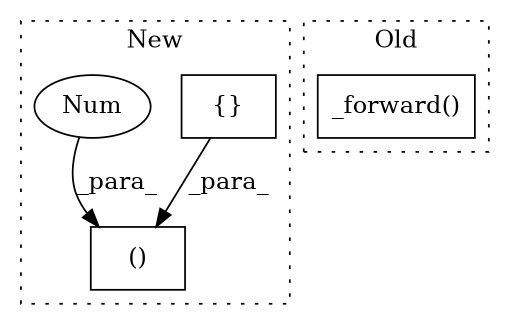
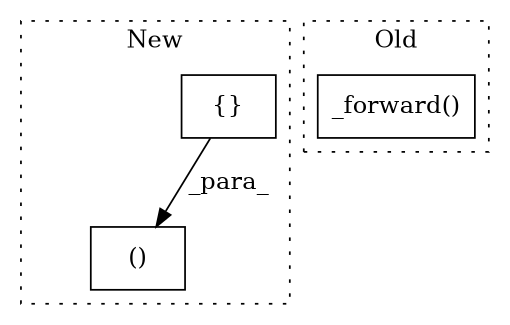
node "Num": removed
